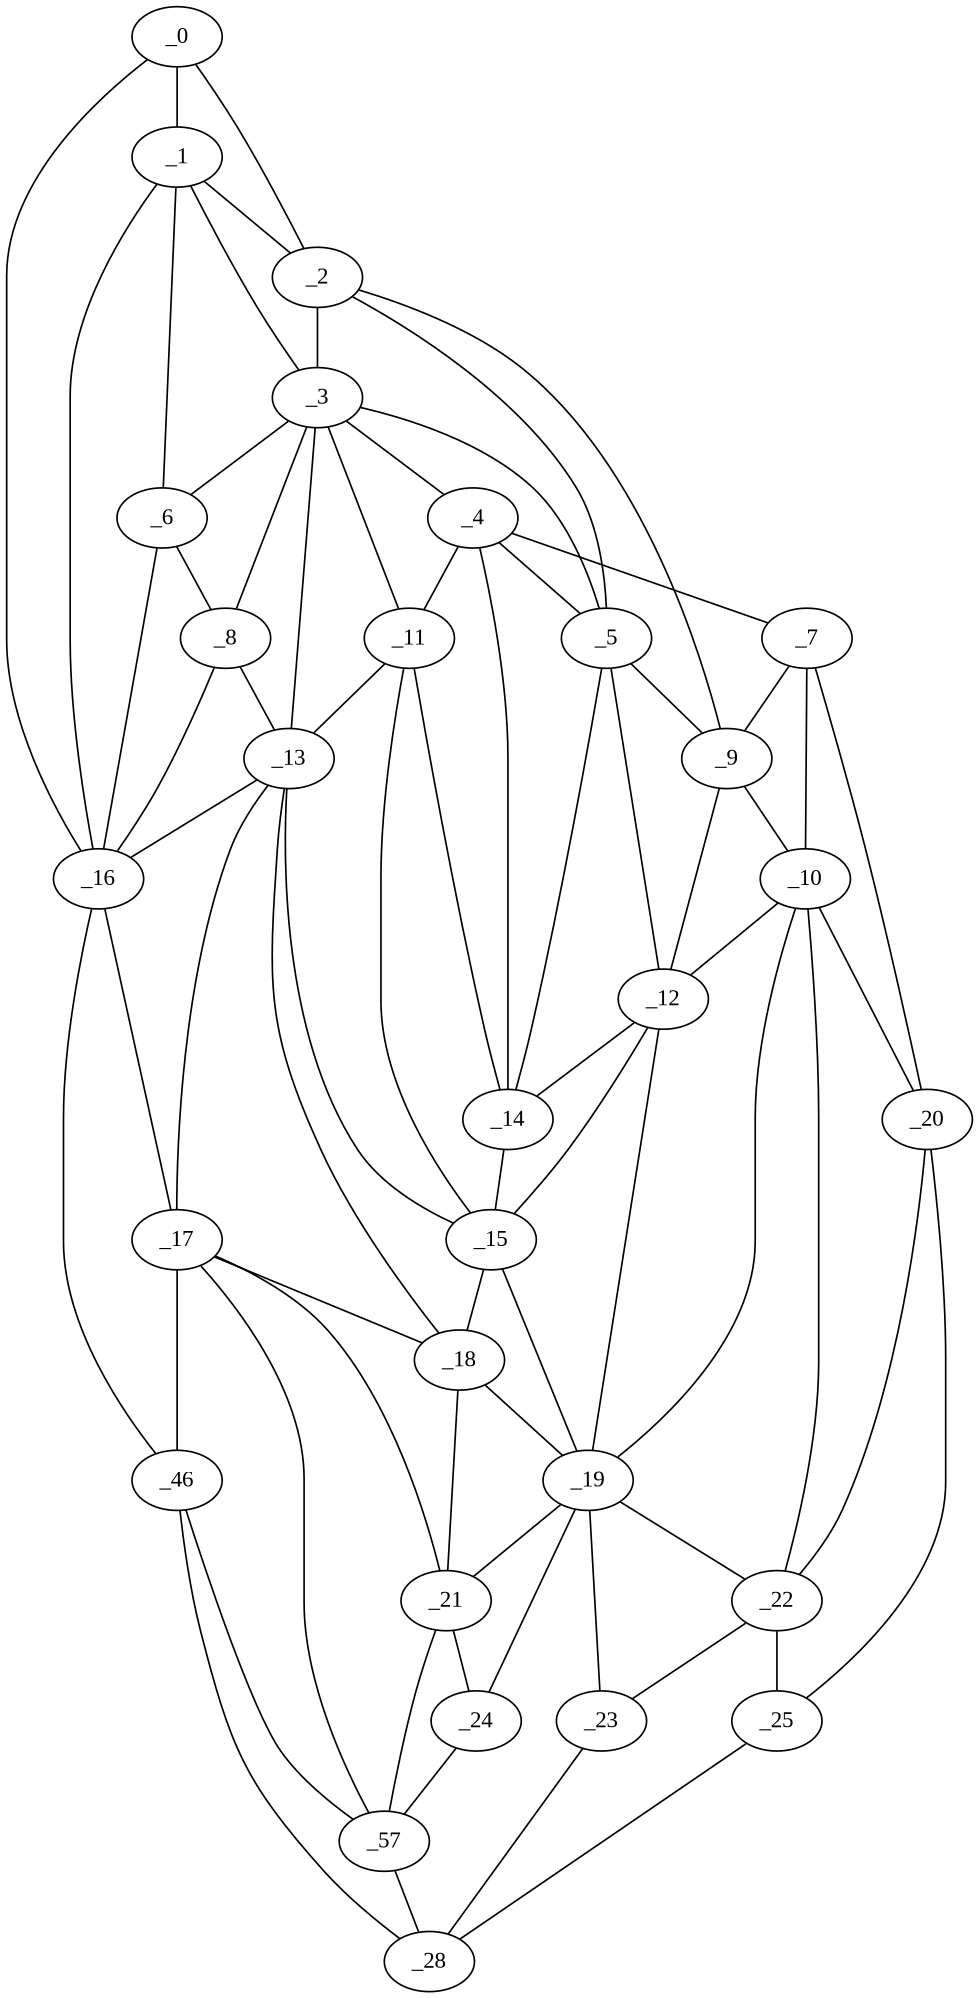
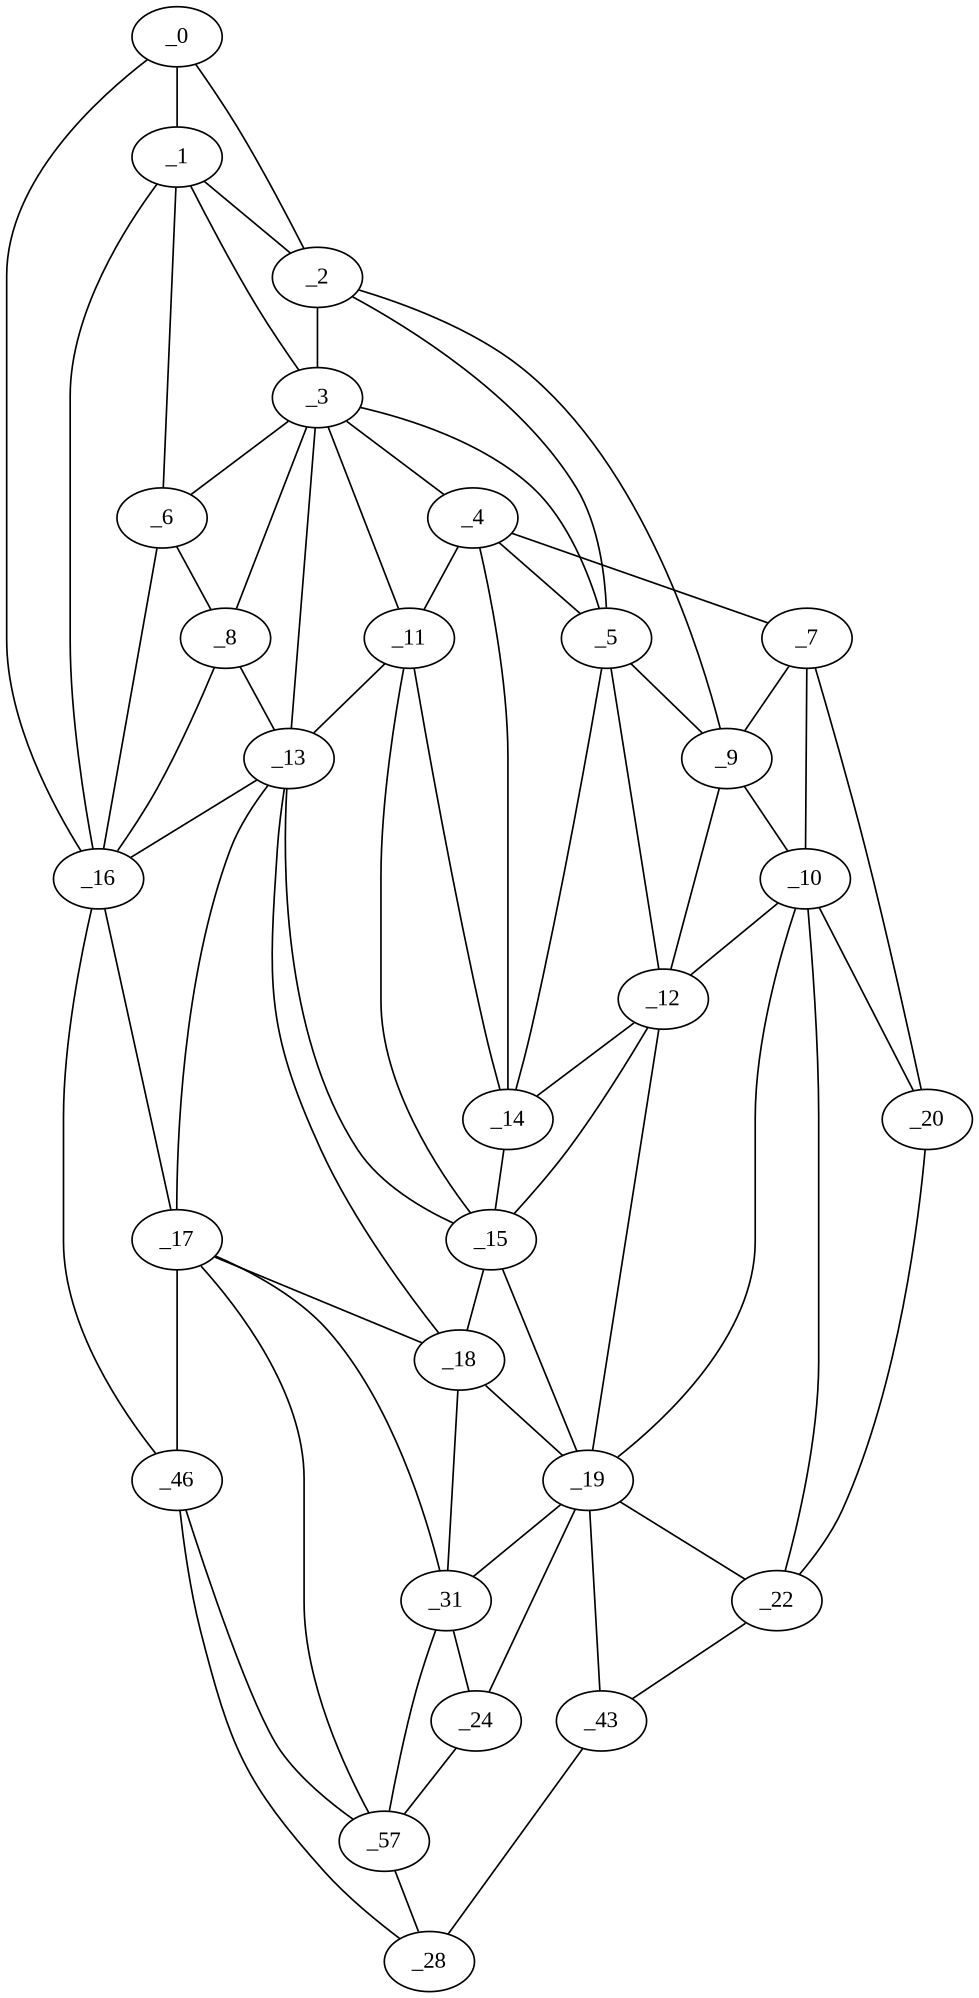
node "_21": label "_21" -> "_31"
node "_23": label "_23" -> "_43"
node "_25": removed
